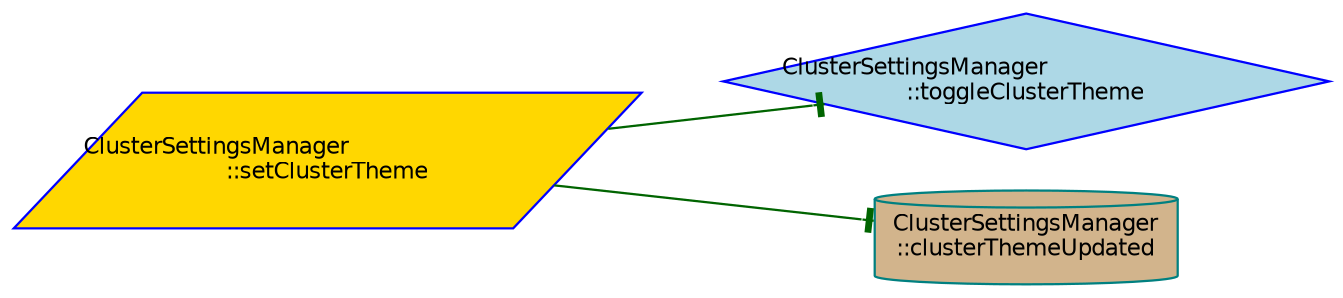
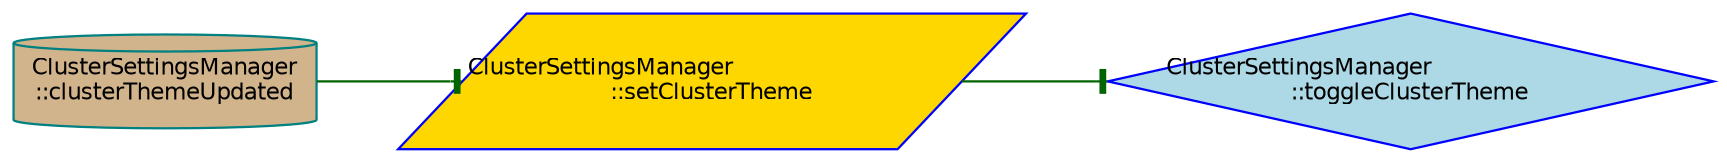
edge "ClusterSettingsManager ::setClusterTheme" -> "ClusterSettingsManager ::clusterThemeUpdated": reversed
